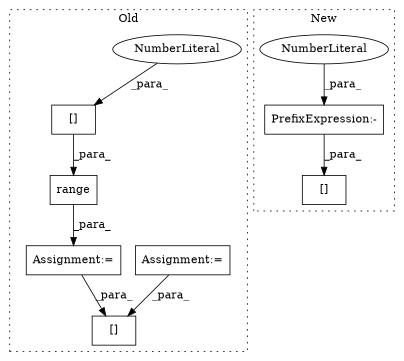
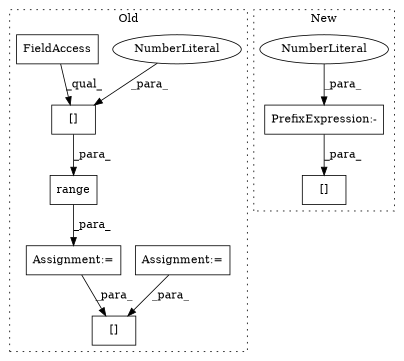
node "FieldAccess": added
